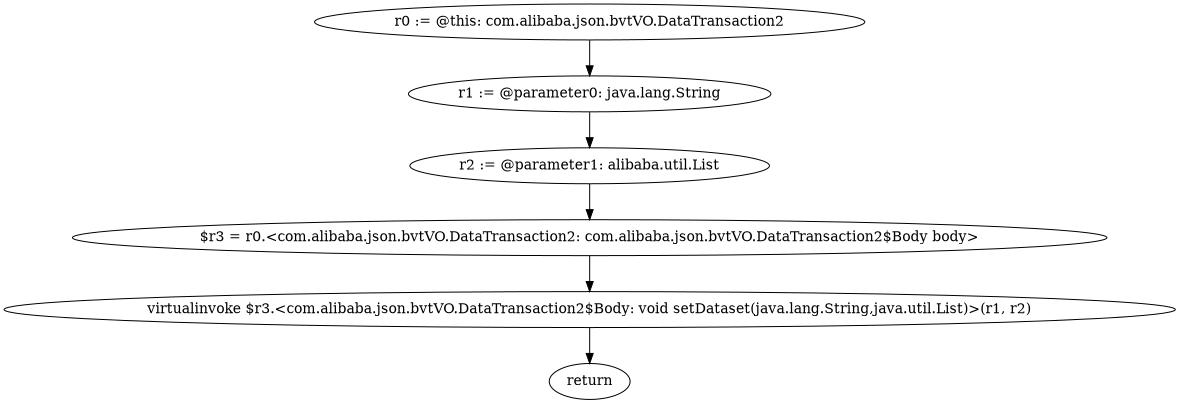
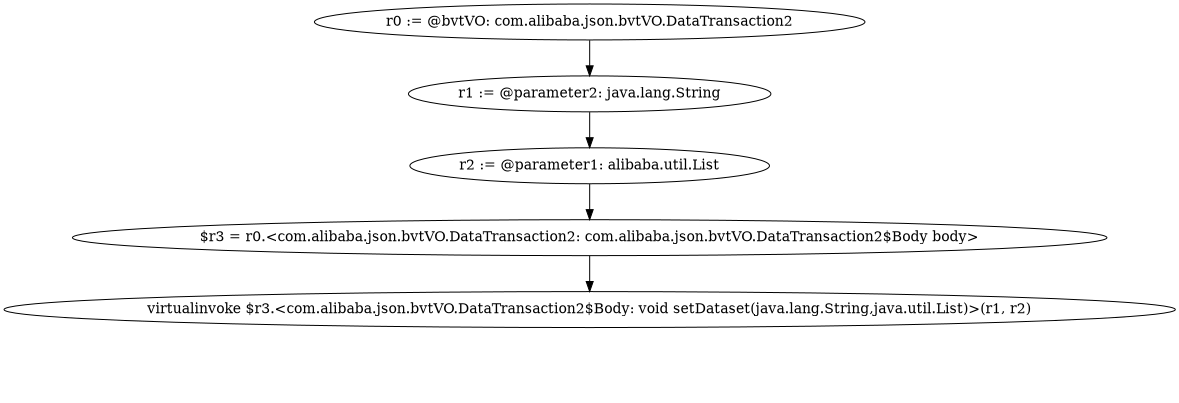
node "r0 := @this: com.alibaba.json.bvtVO.DataTransaction2": label "r0 := @this: com.alibaba.json.bvtVO.DataTransaction2" -> "r0 := @bvtVO: com.alibaba.json.bvtVO.DataTransaction2"
node "r1 := @parameter0: java.lang.String": label "r1 := @parameter0: java.lang.String" -> "r1 := @parameter2: java.lang.String"
node "return": removed
